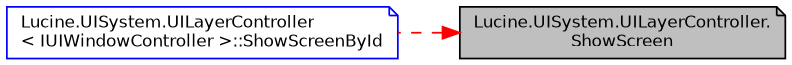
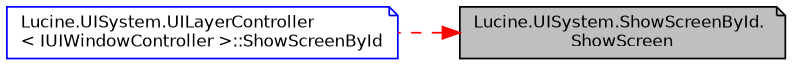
node "Lucine.UISystem.UILayerController. ShowScreen": label "Lucine.UISystem.UILayerController. ShowScreen" -> "Lucine.UISystem.ShowScreenById. ShowScreen"
